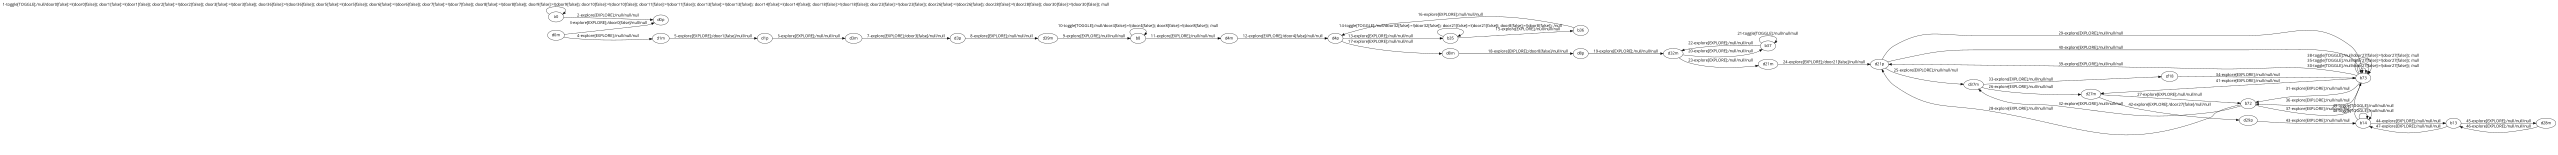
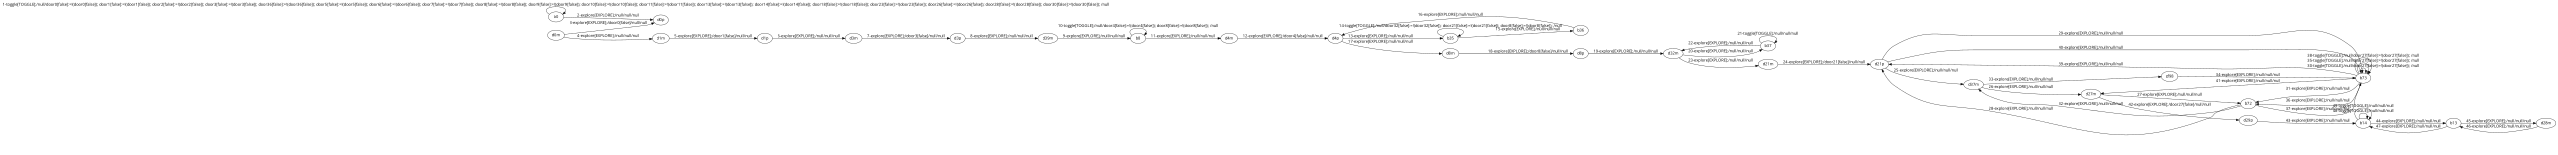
node "gf18": label "gf18" -> "gf98"
